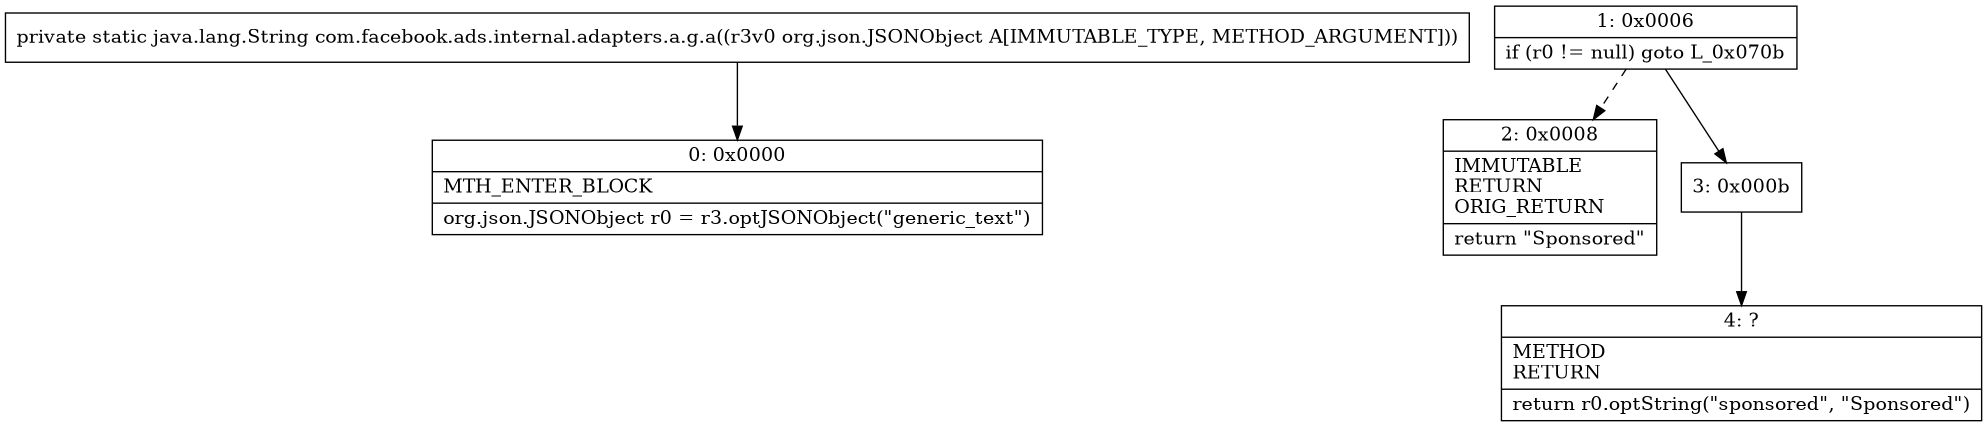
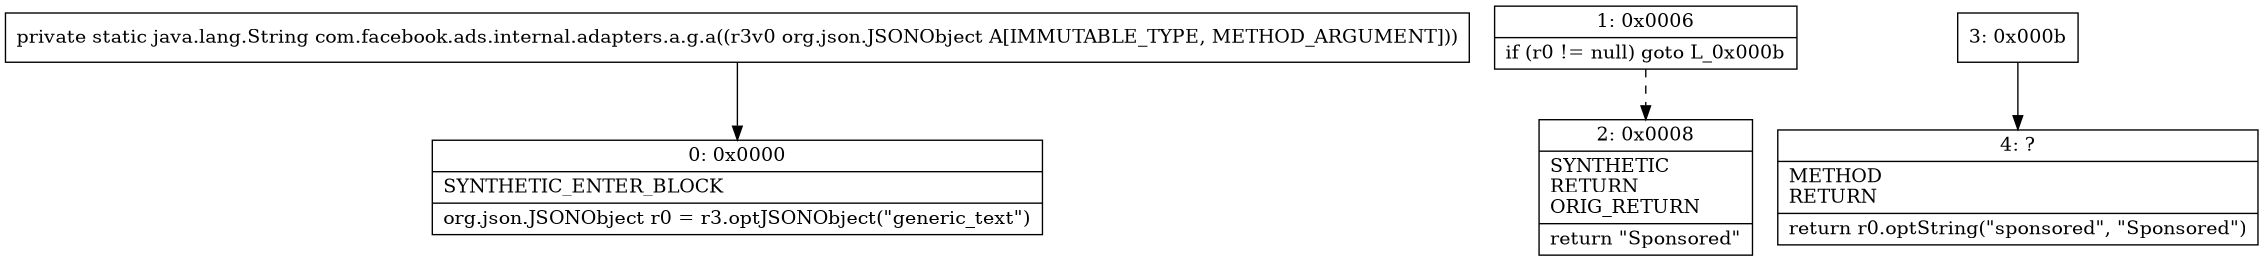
node "1: 0x0006": text "if (r0 != null) goto L_0x070b" -> "if (r0 != null) goto L_0x000b"
edge "1: 0x0006" -> "3: 0x000b": removed
node "2: 0x0008": text "IMMUTABLE" -> "SYNTHETIC"
node "0: 0x0000": text "MTH_ENTER_BLOCK" -> "SYNTHETIC_ENTER_BLOCK"
